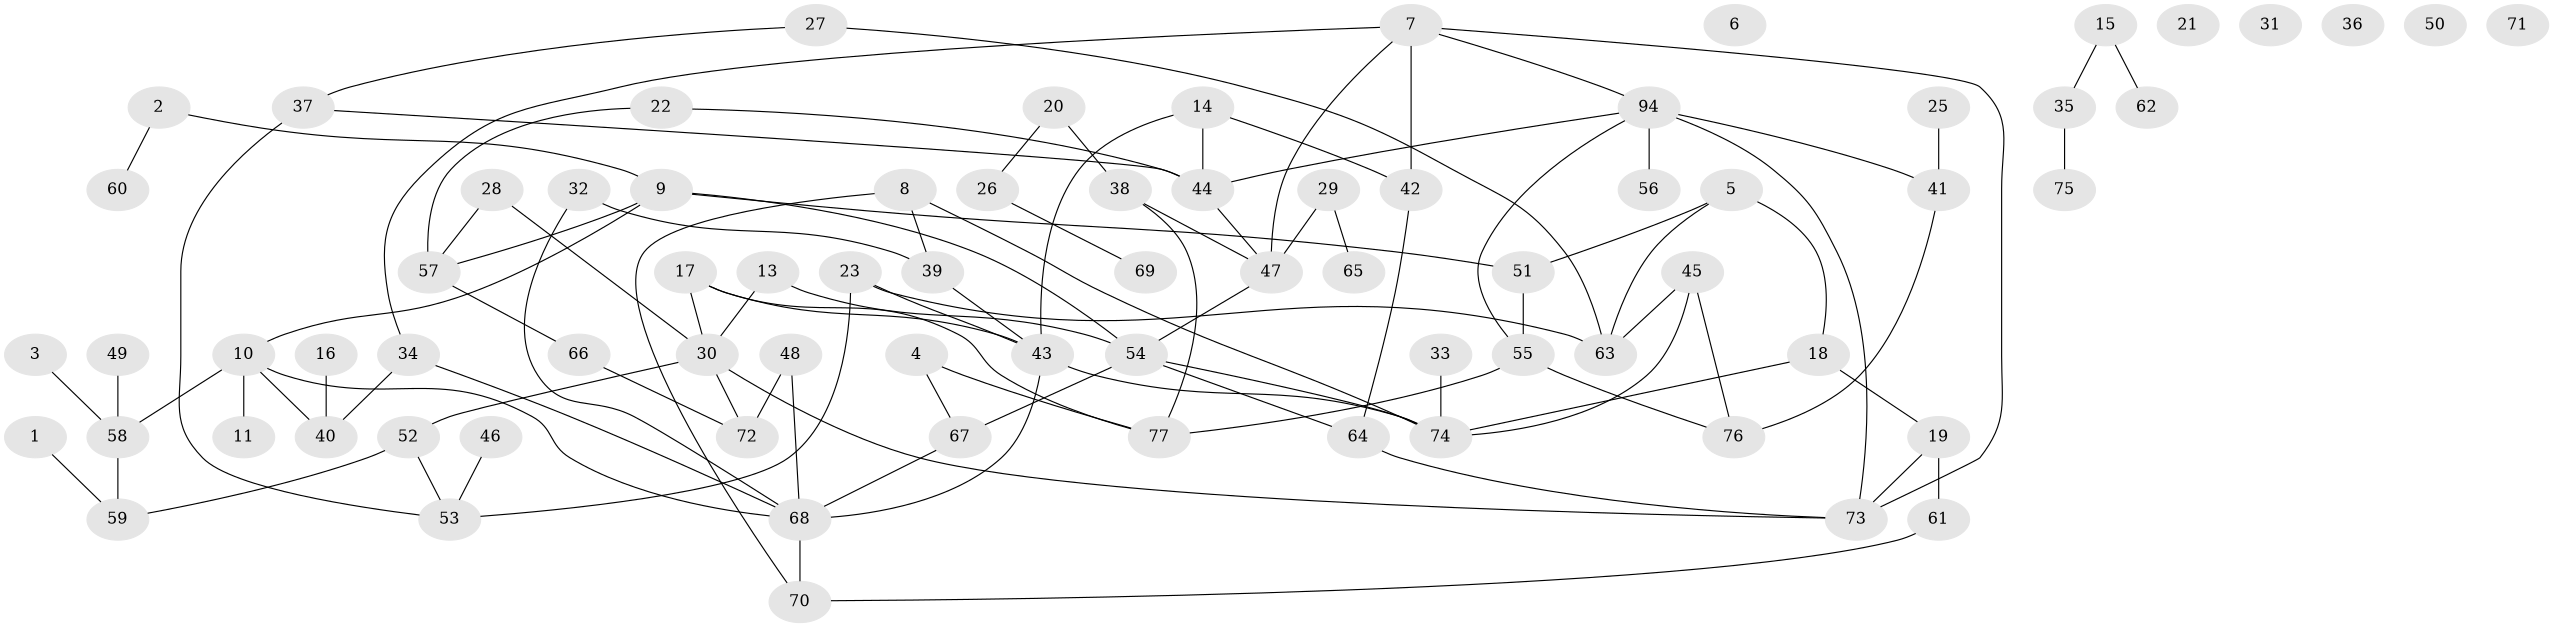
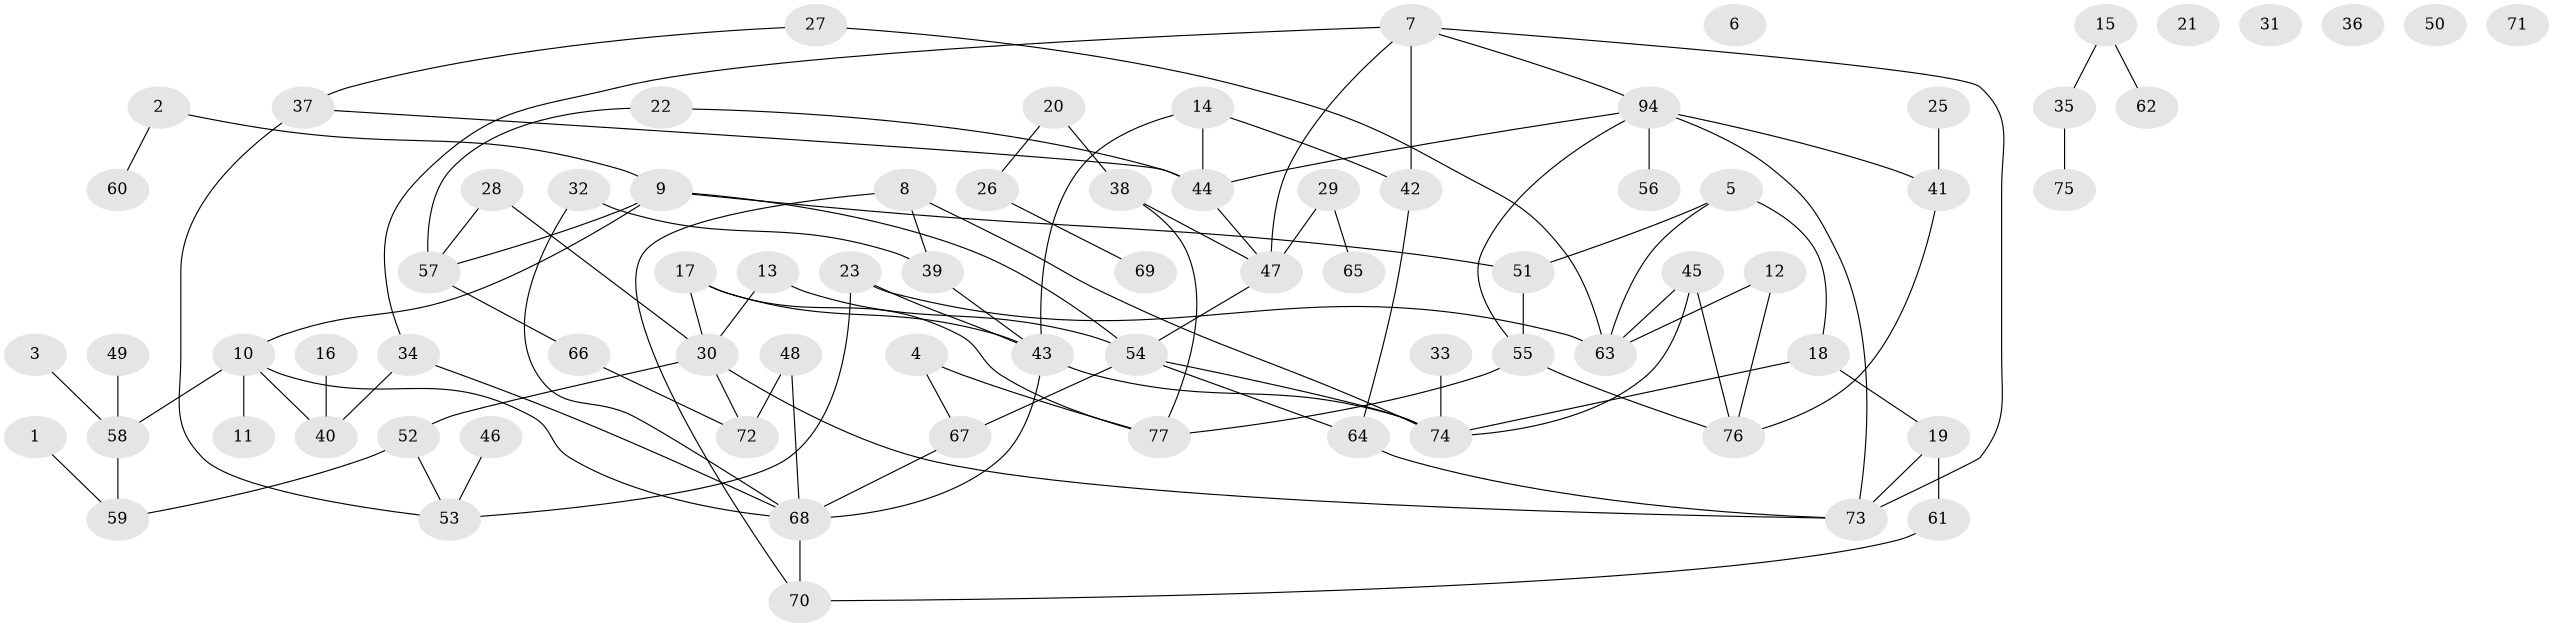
node "12": added
